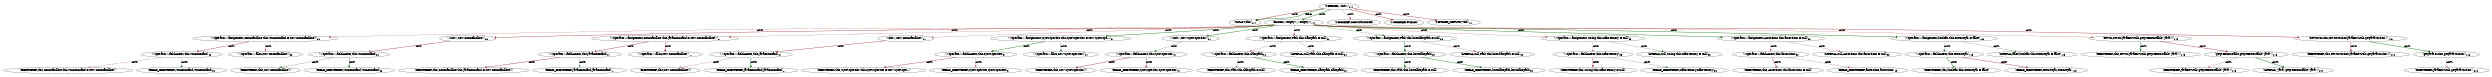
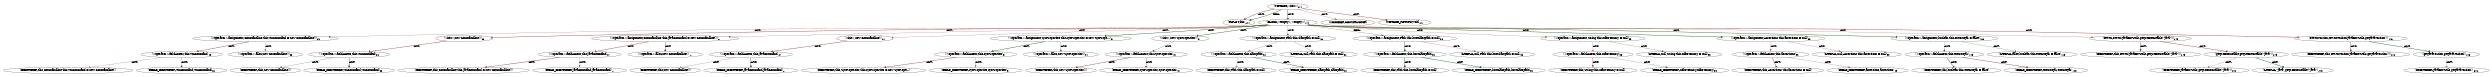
node "(MODIFIER,PUBLIC)": removed
edge "(BLOCK,<empty>,<empty>)" -> "(<operator>.assignment,Path this.bootclasspath = null)": label "AST: " -> "DDG: "
